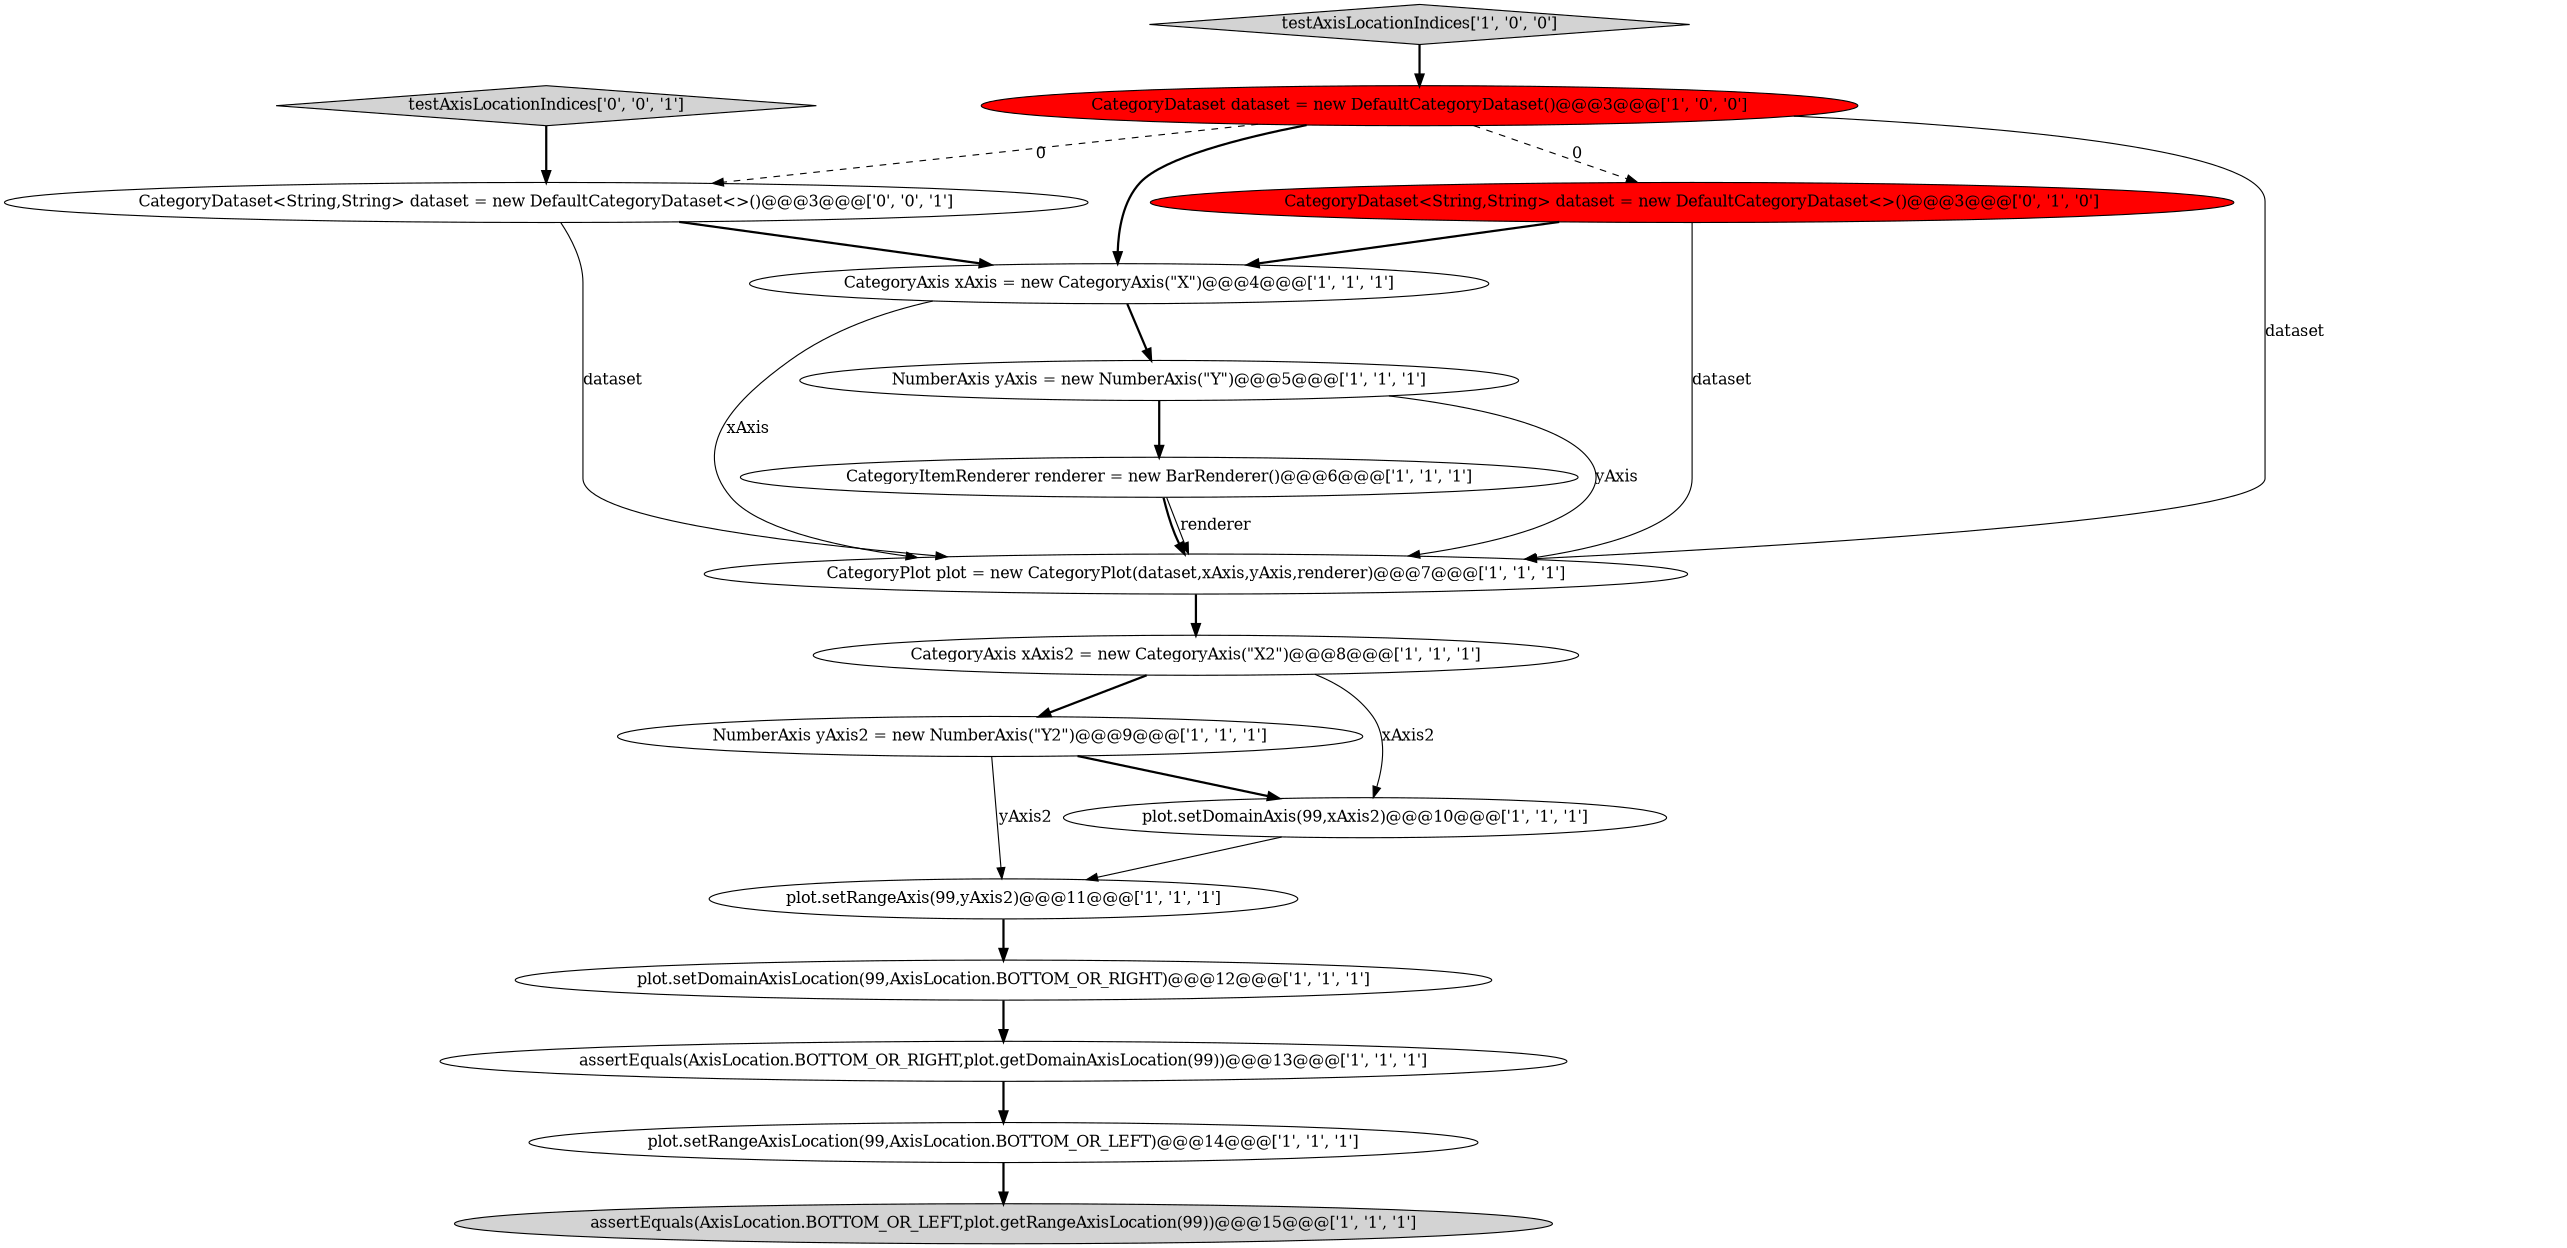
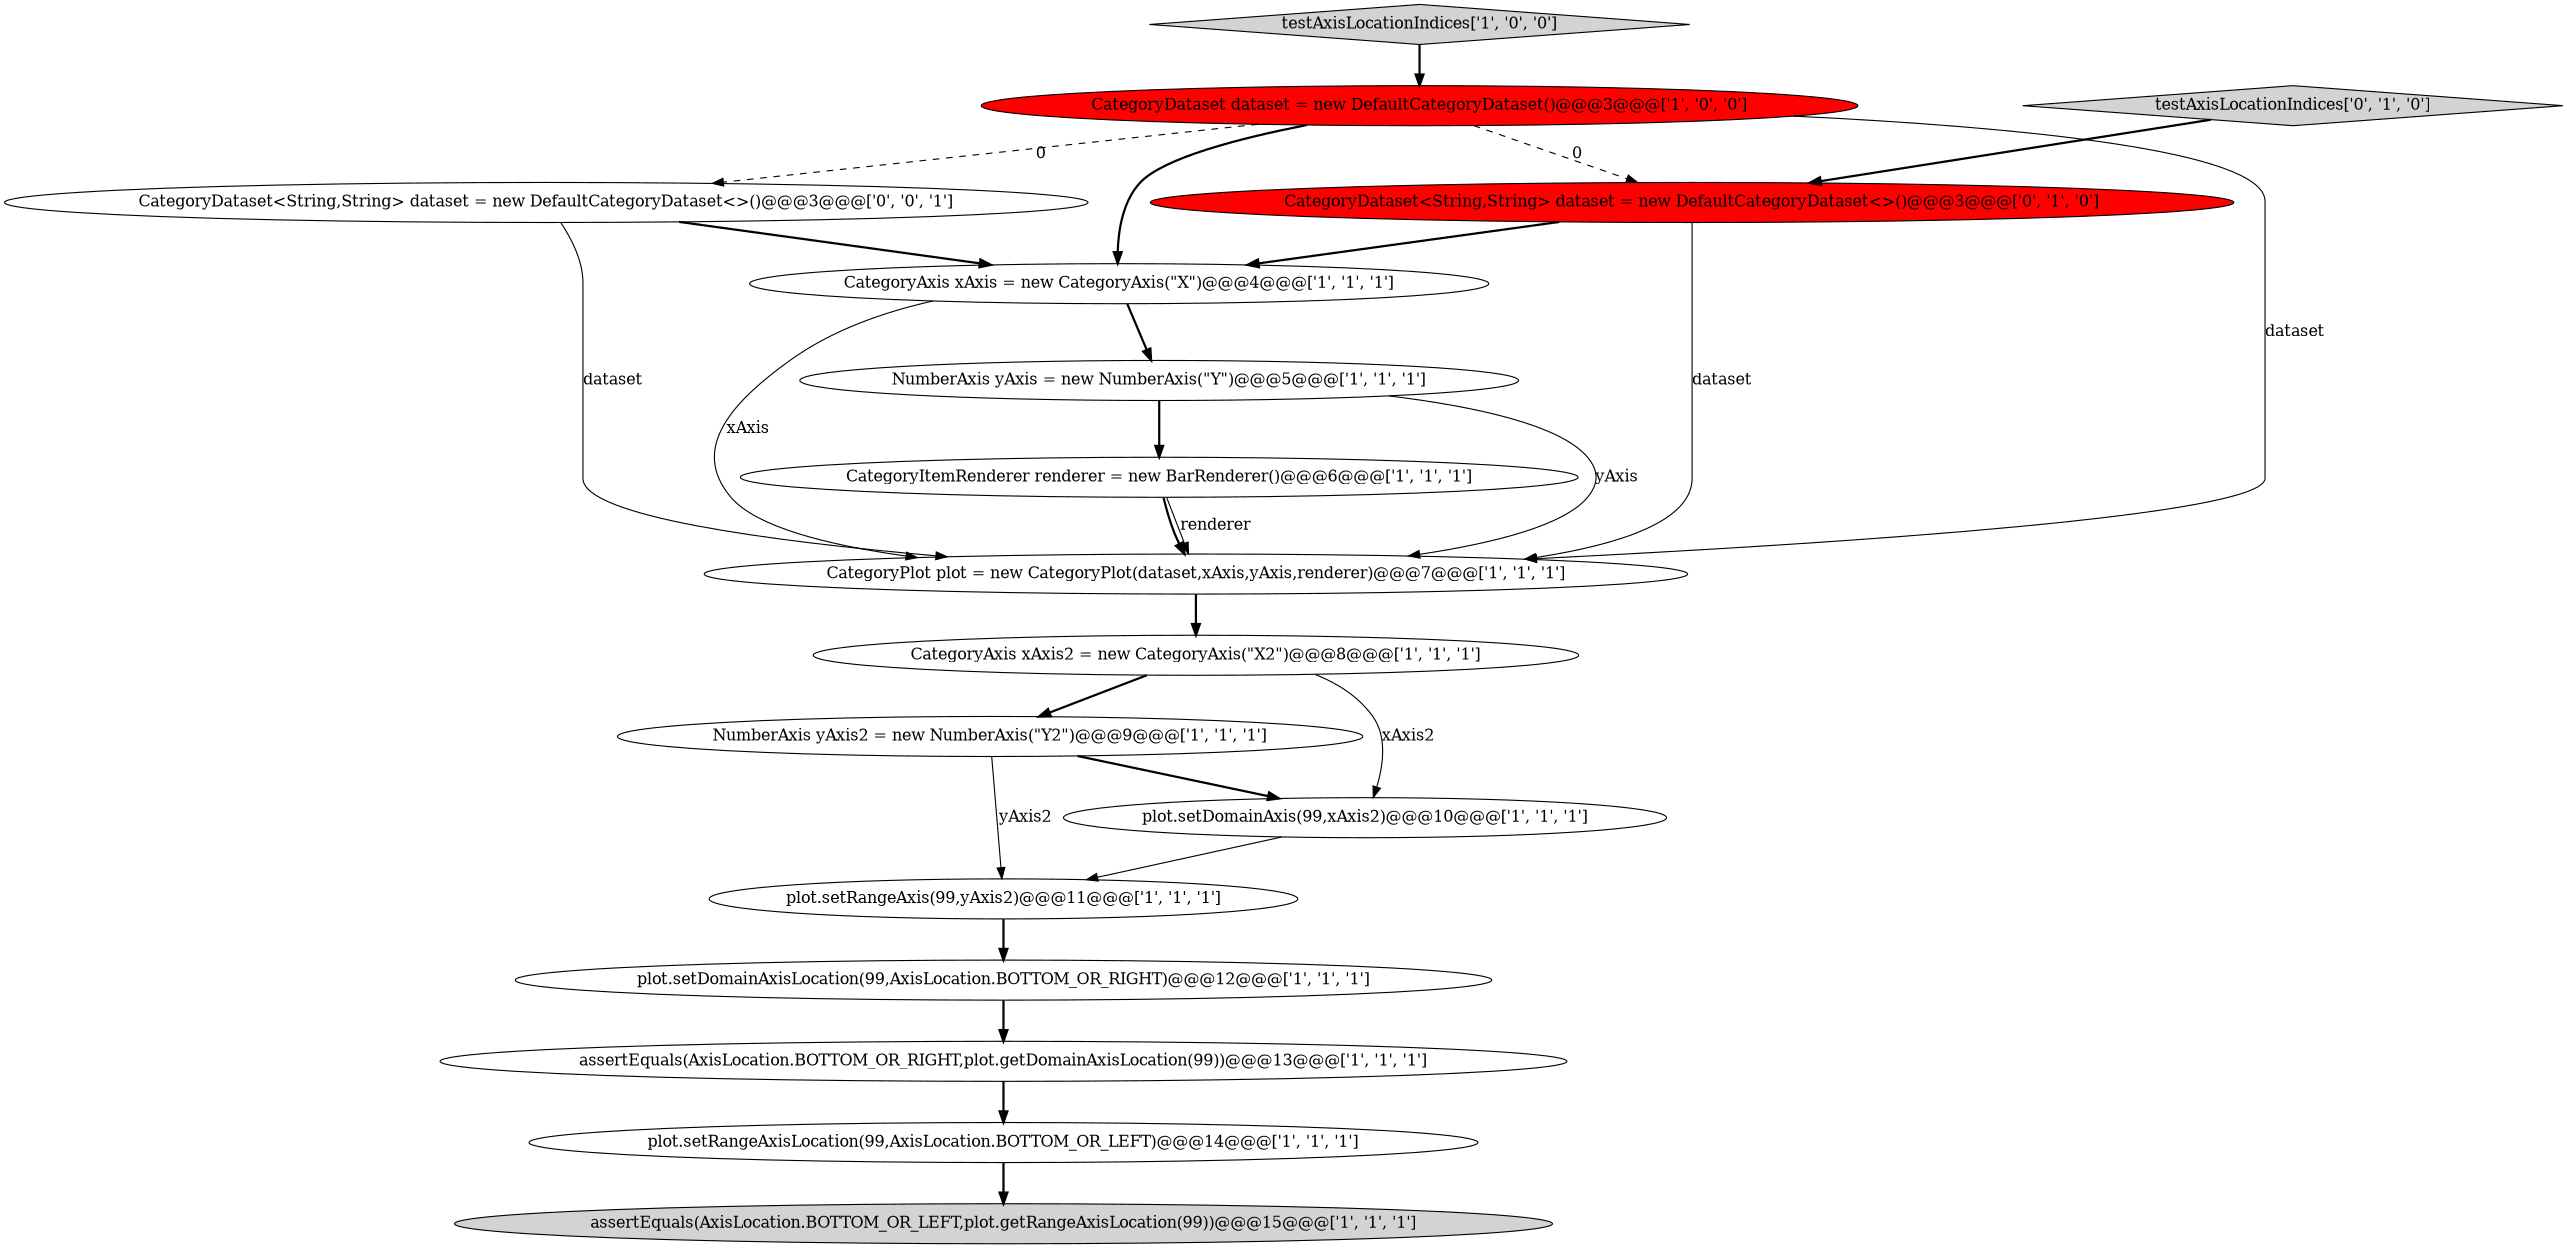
node "testAxisLocationIndices['0', '0', '1']": removed
node "testAxisLocationIndices['0', '1', '0']": added
